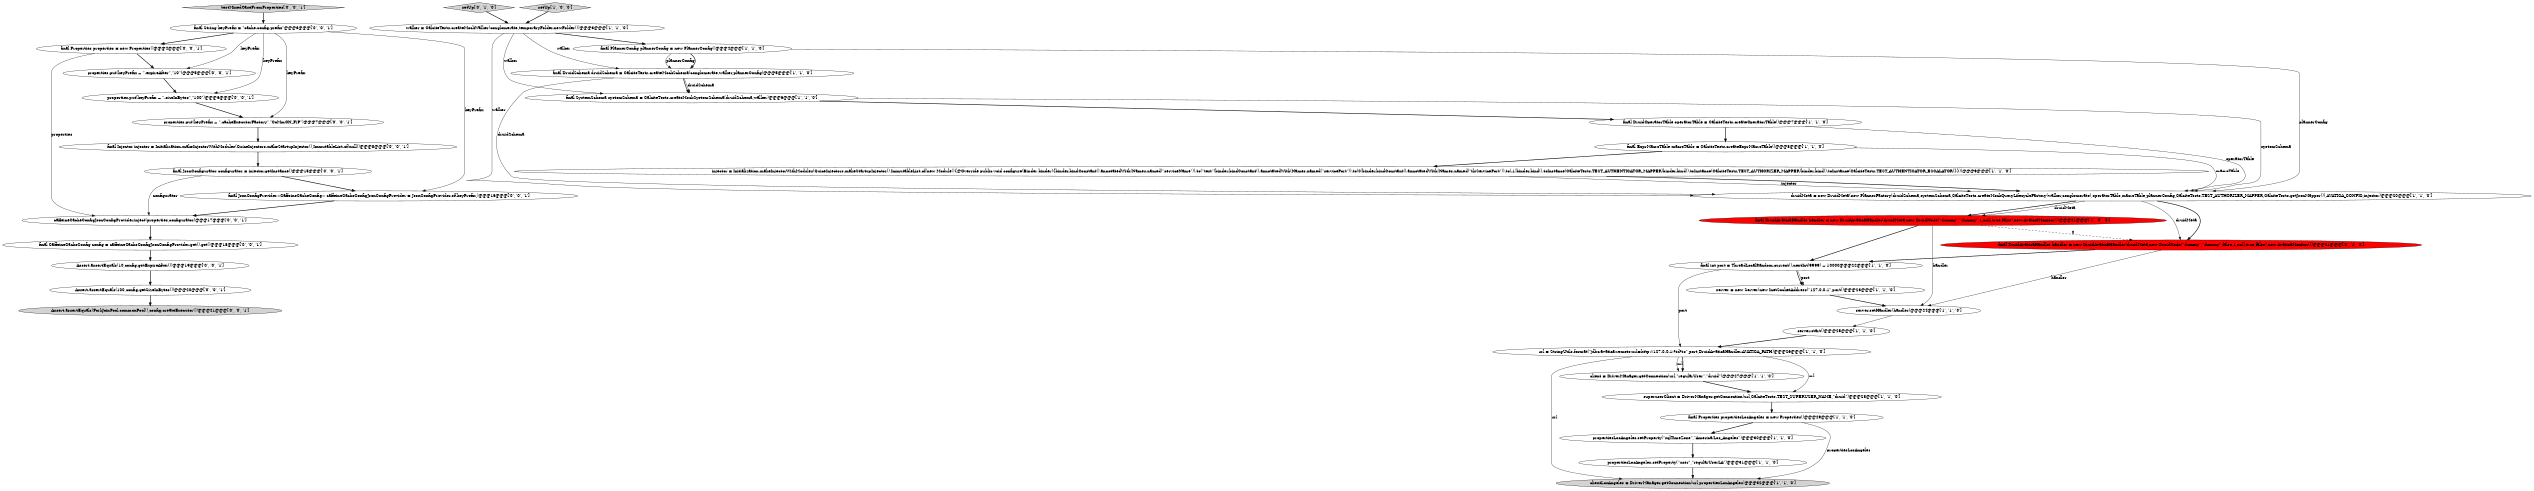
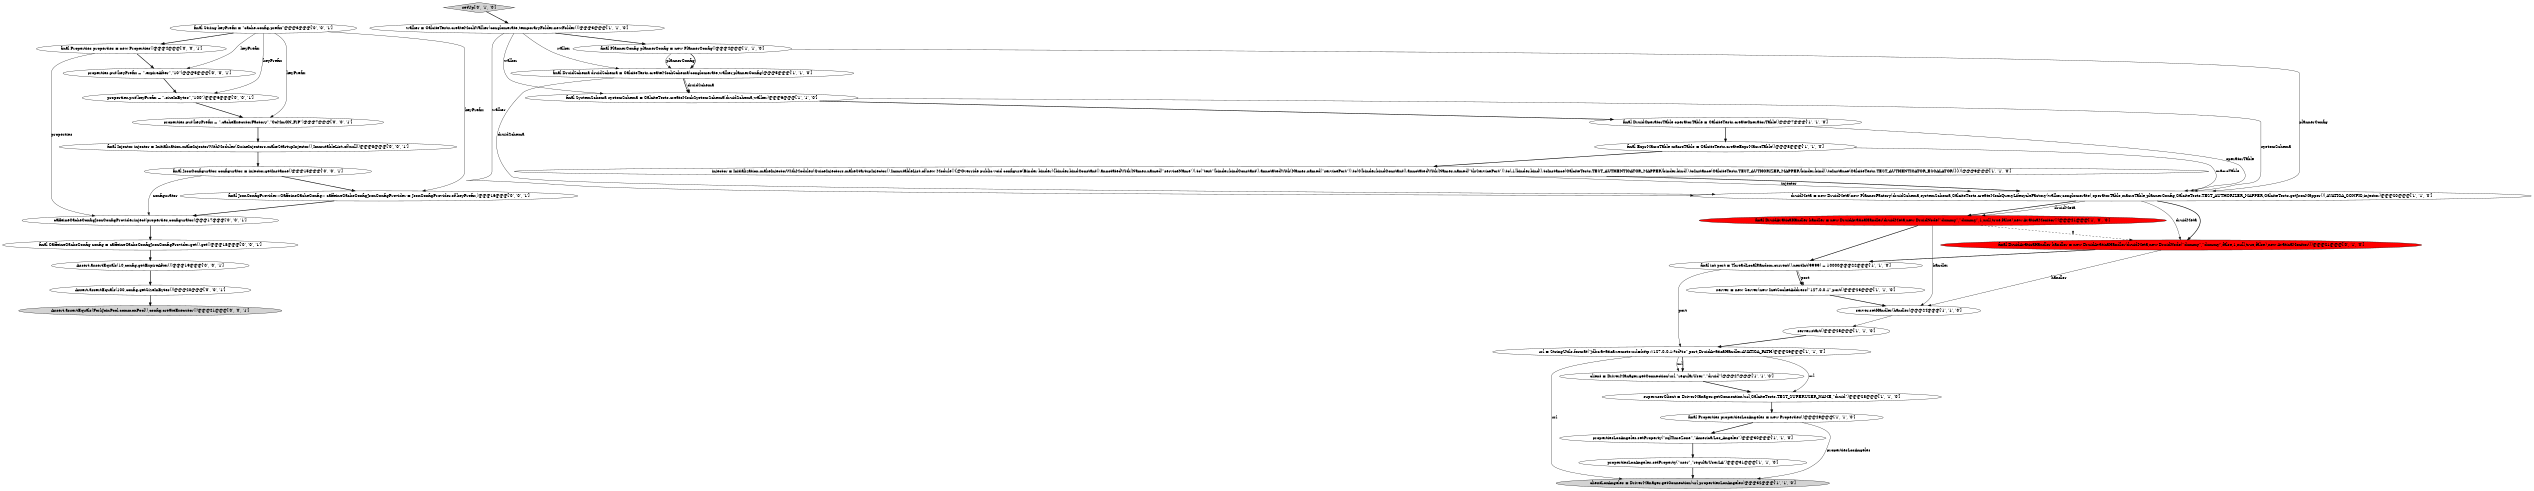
node "testMixedCaseFromProperties['0', '0', '1']": removed
node "setUp['1', '0', '0']": removed
